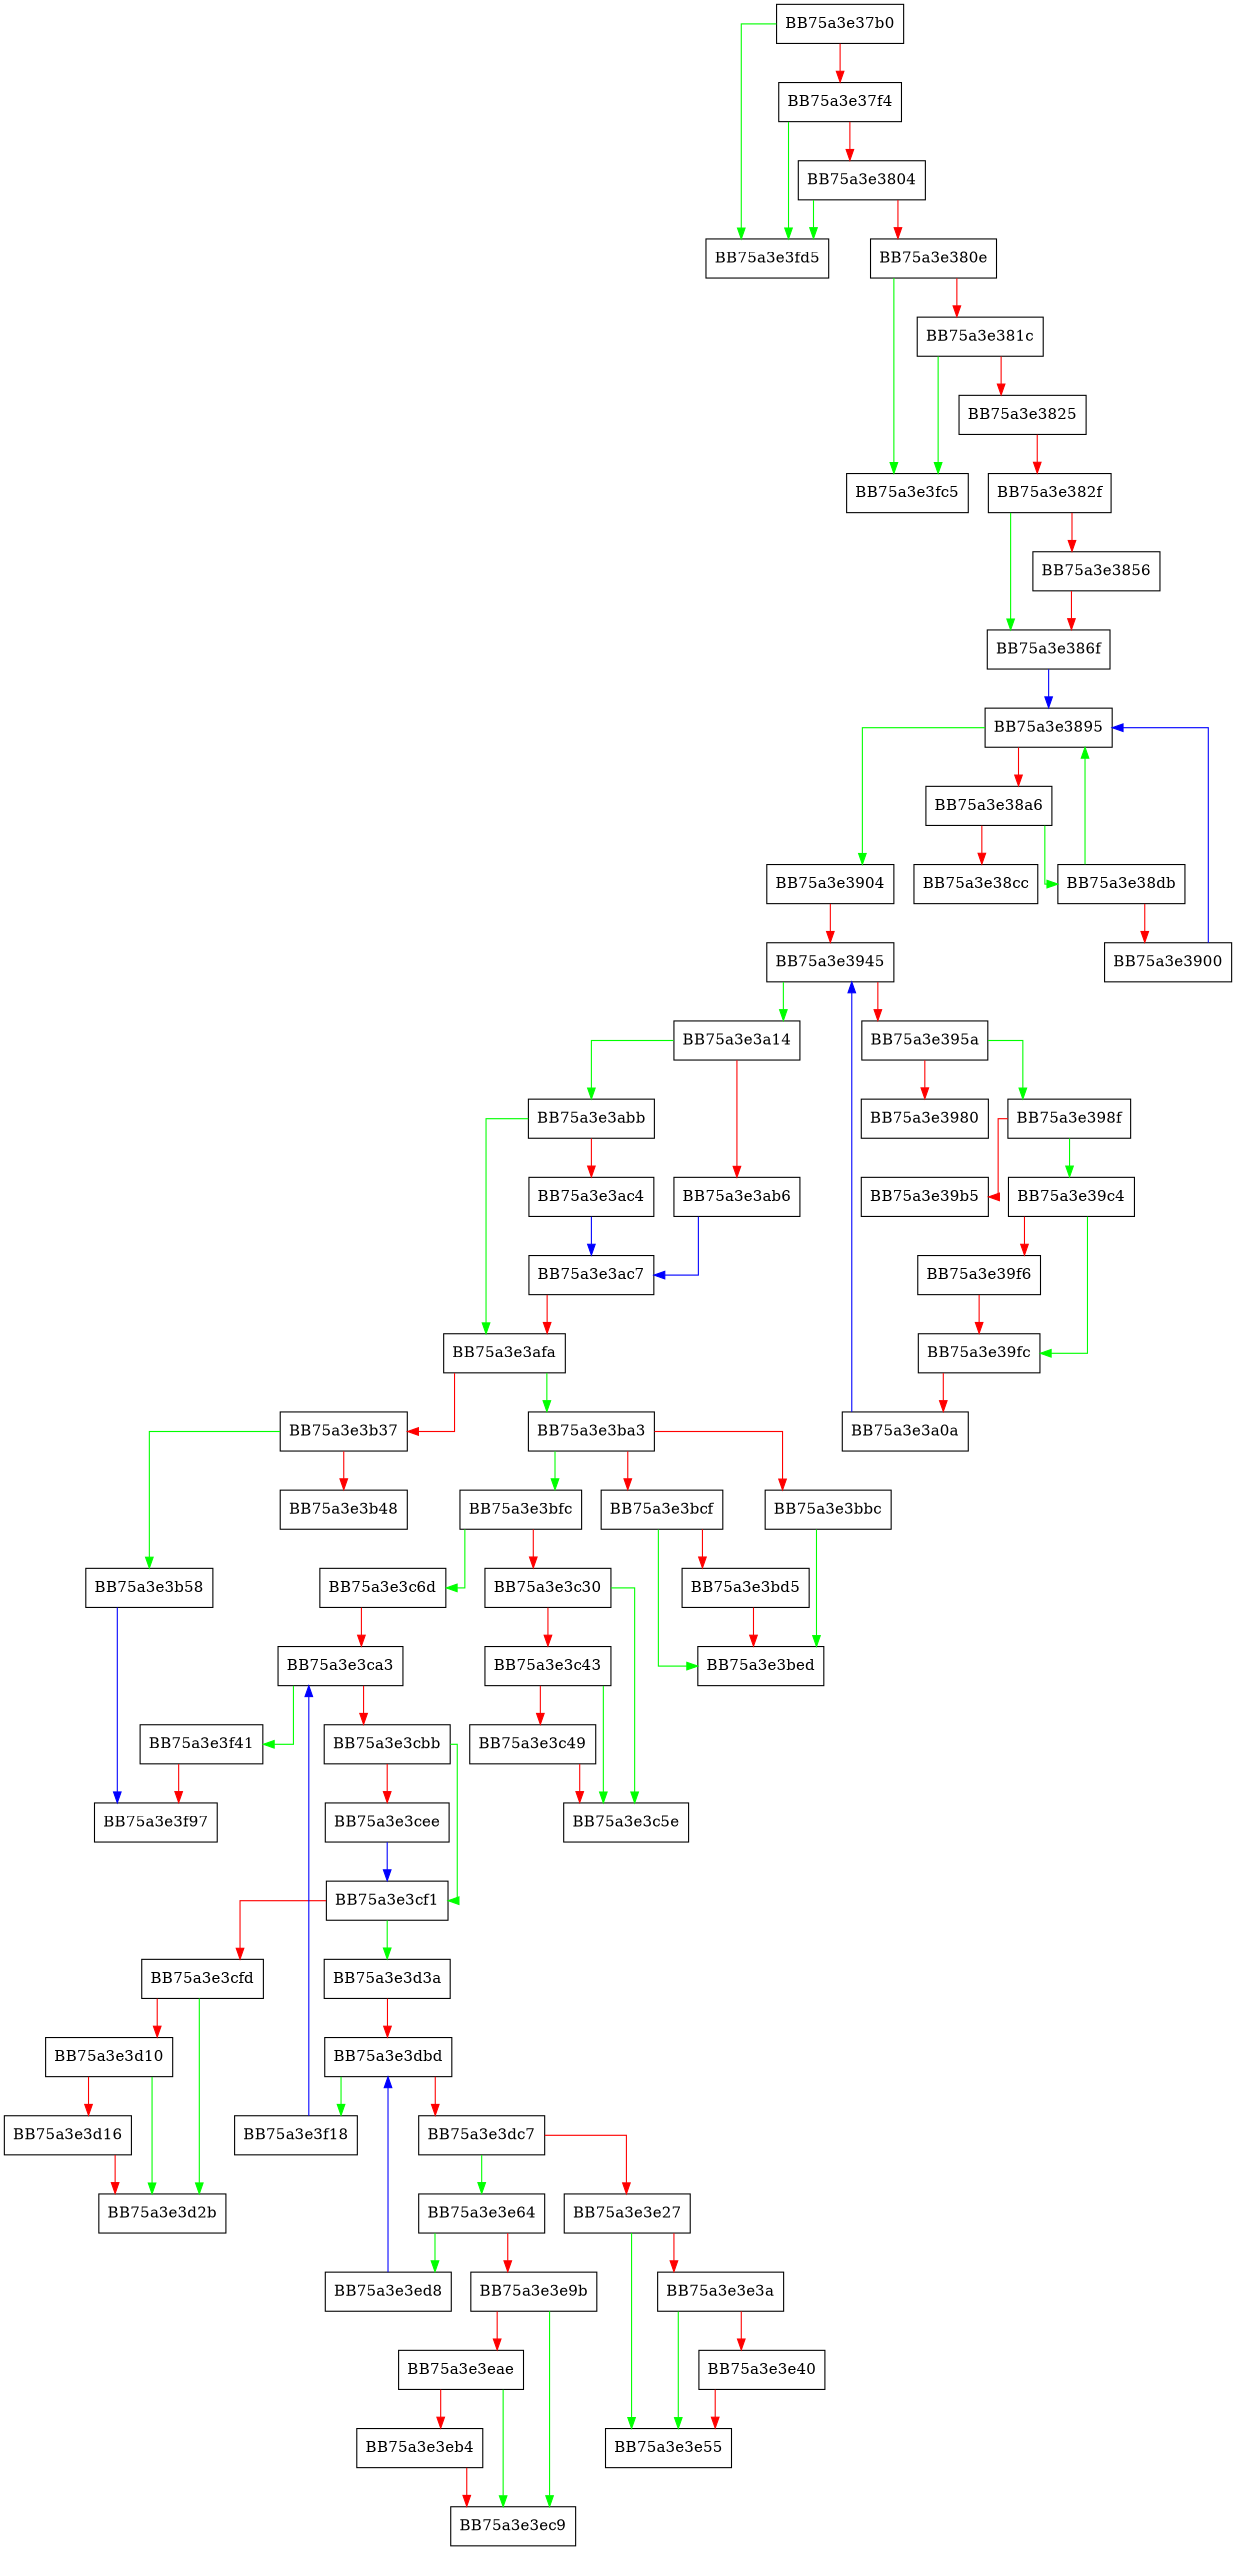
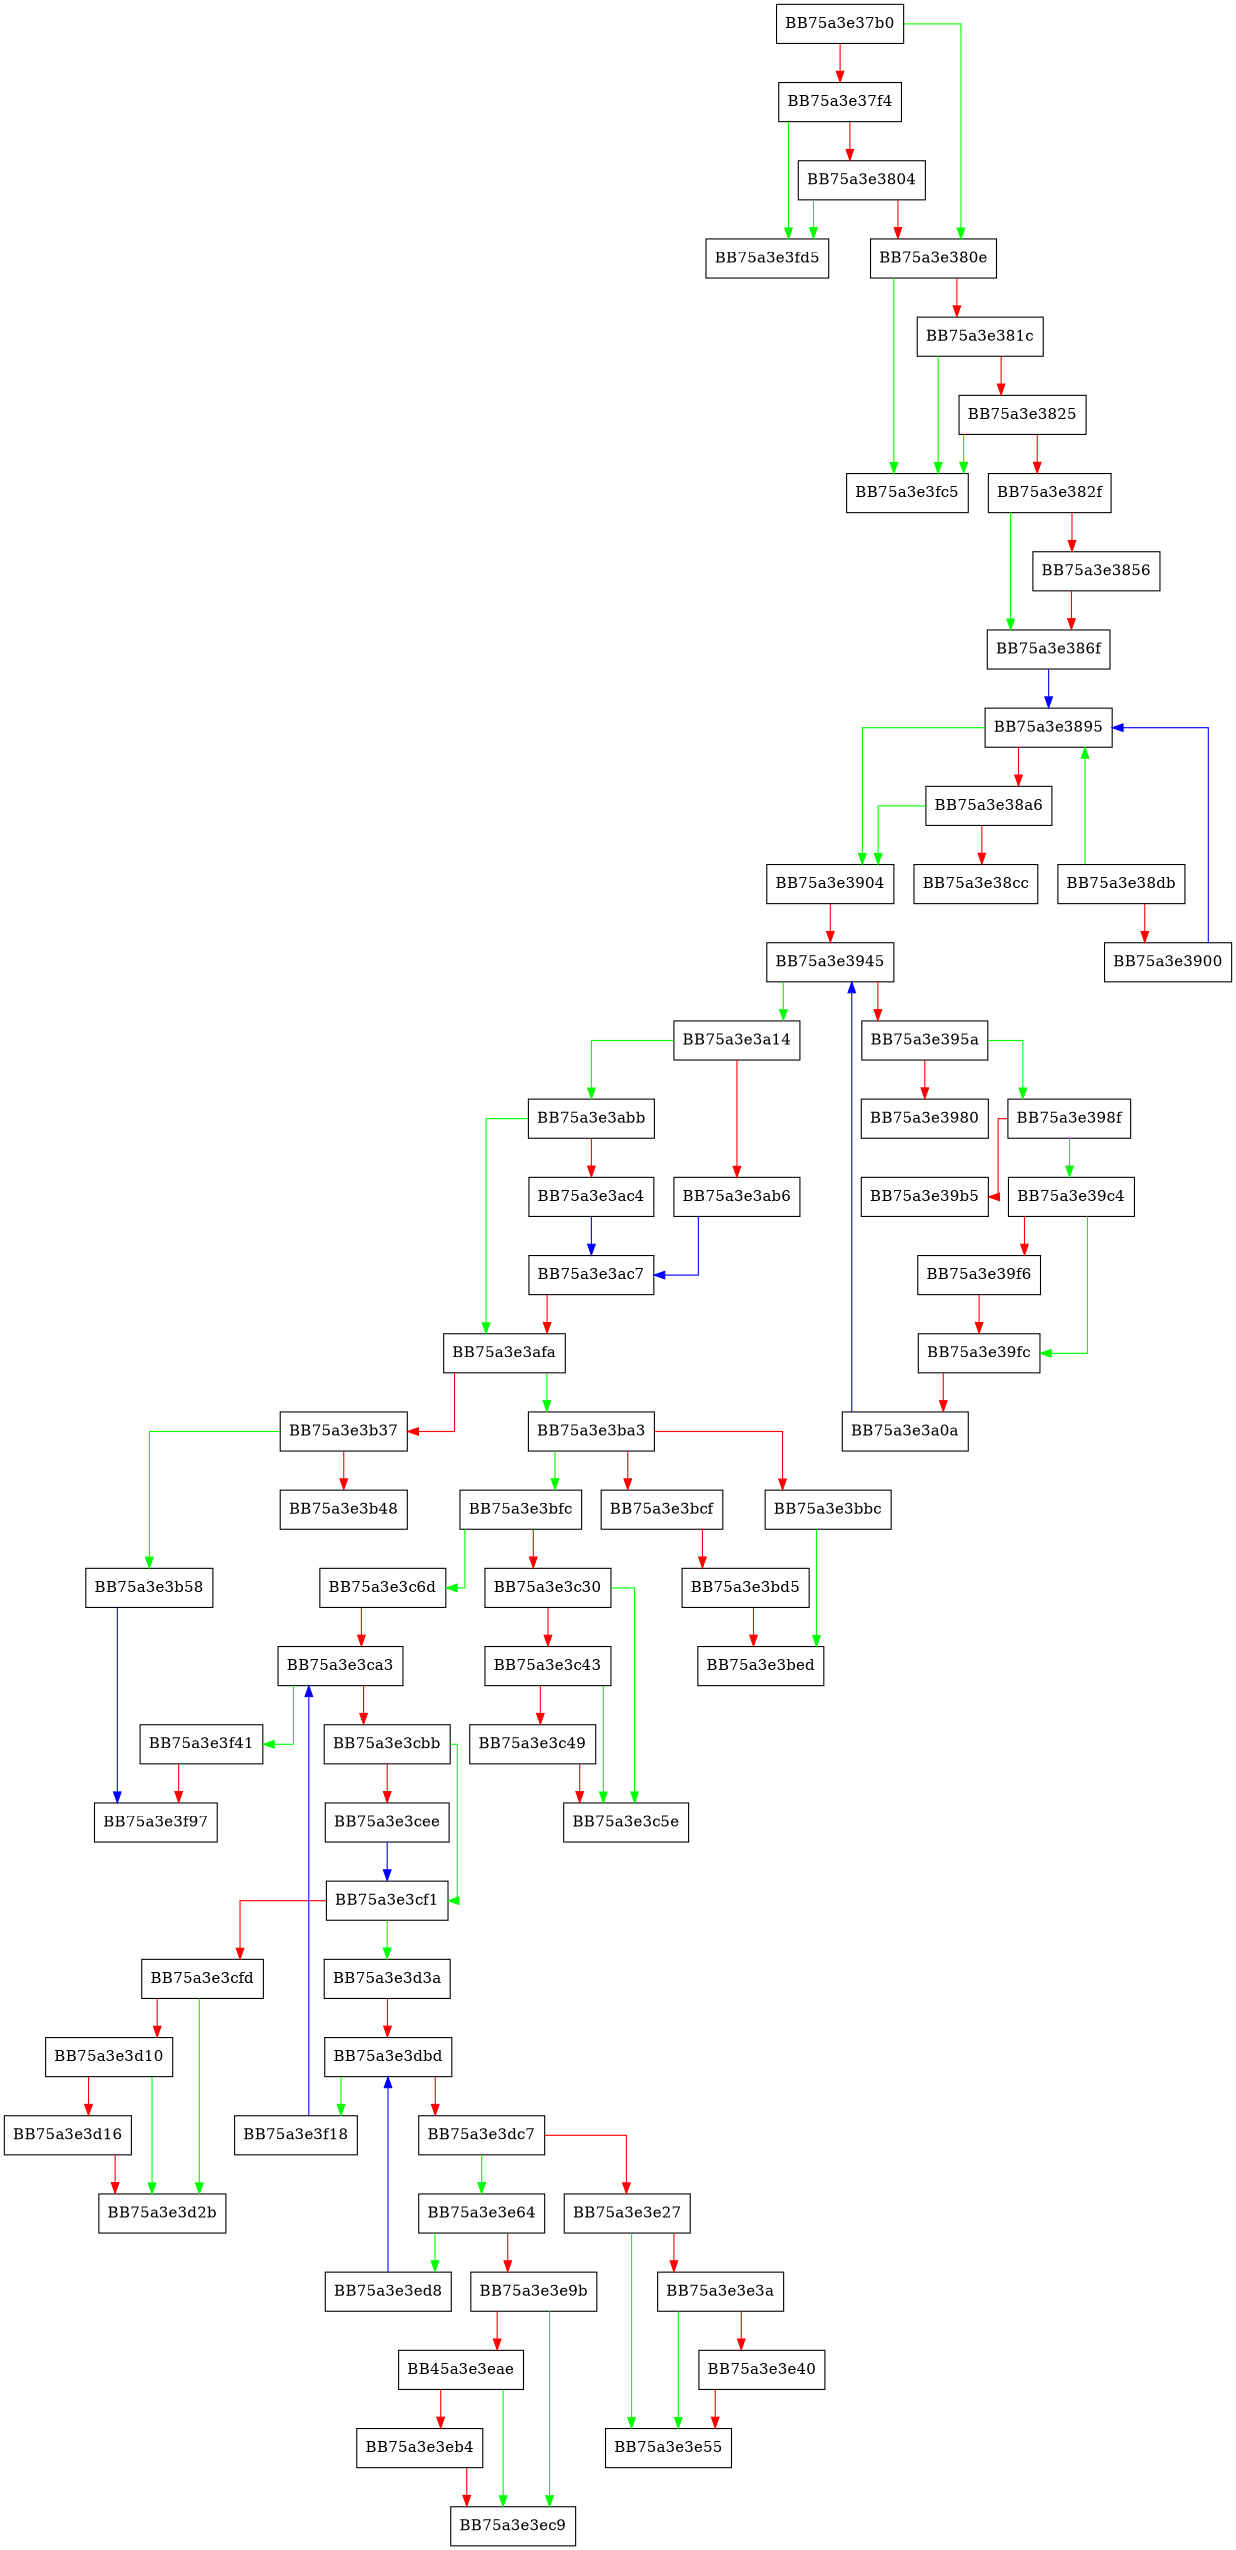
edge "BB75a3e37b0" -> "BB75a3e3fd5": now "BB75a3e37b0" -> "BB75a3e380e"
edge "BB75a3e3825" -> "BB75a3e3fc5": added
edge "BB75a3e38a6" -> "BB75a3e38db": now "BB75a3e38a6" -> "BB75a3e3904"
edge "BB75a3e3bcf" -> "BB75a3e3bed": removed
node "BB75a3e3eae": label "BB75a3e3eae" -> "BB45a3e3eae"
